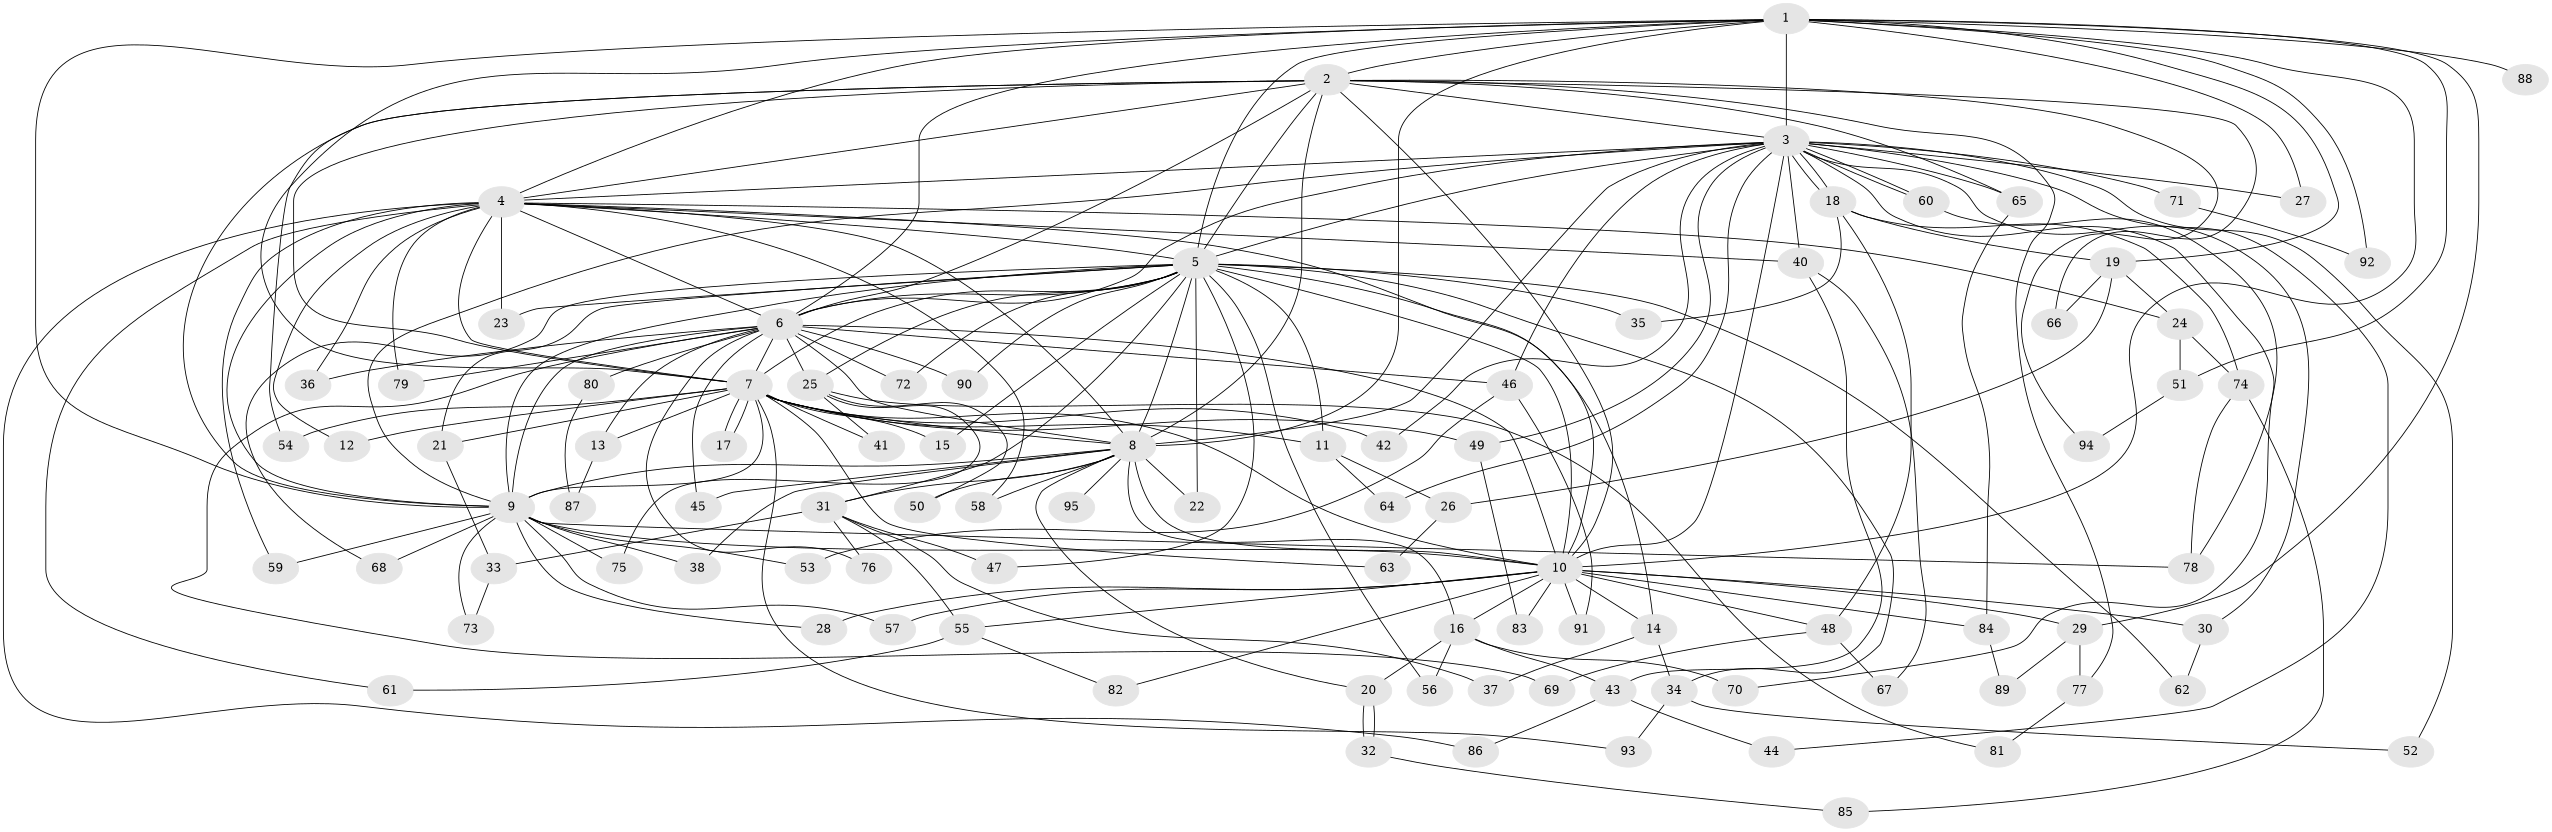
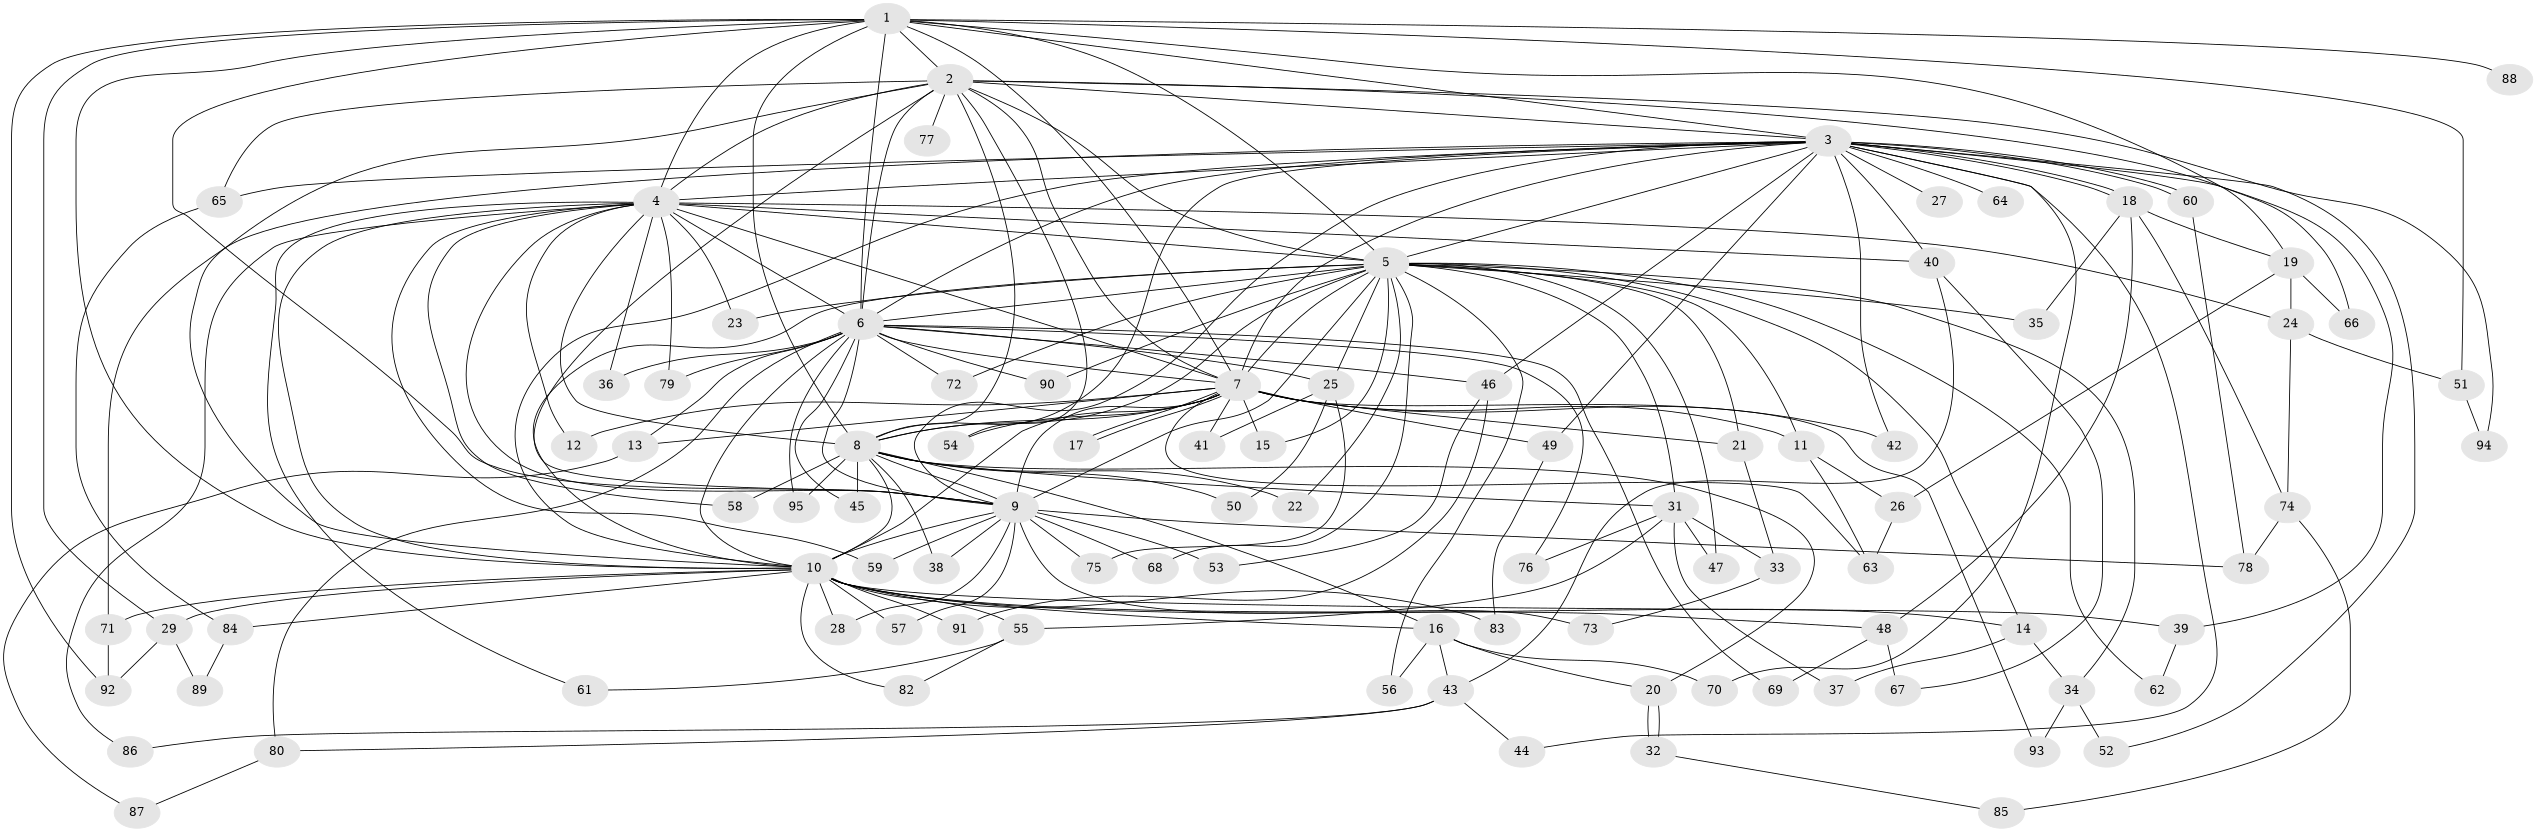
edge "1" -- "27": removed
edge "3" -- "7": added
edge "6" -- "8": now "6" -- "95"
edge "11" -- "64": now "11" -- "63"
edge "10" -- "71": added
node "30": label "30" -> "39"
edge "29" -- "77": now "29" -- "92"
edge "43" -- "80": added
node "81": removed
